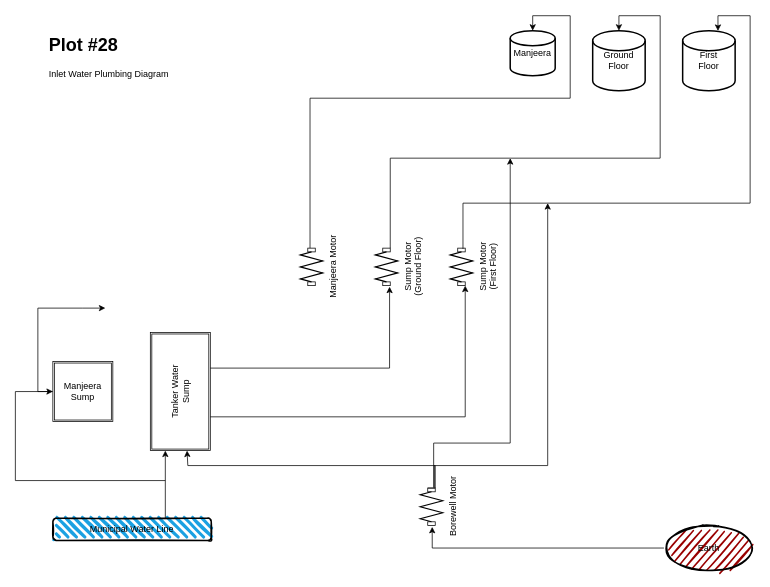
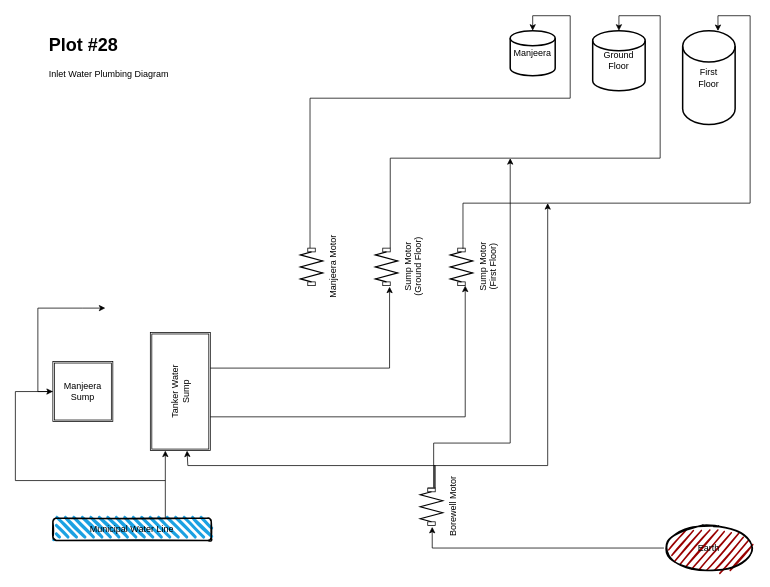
node "First Floor": size 53x60 -> 53x94
